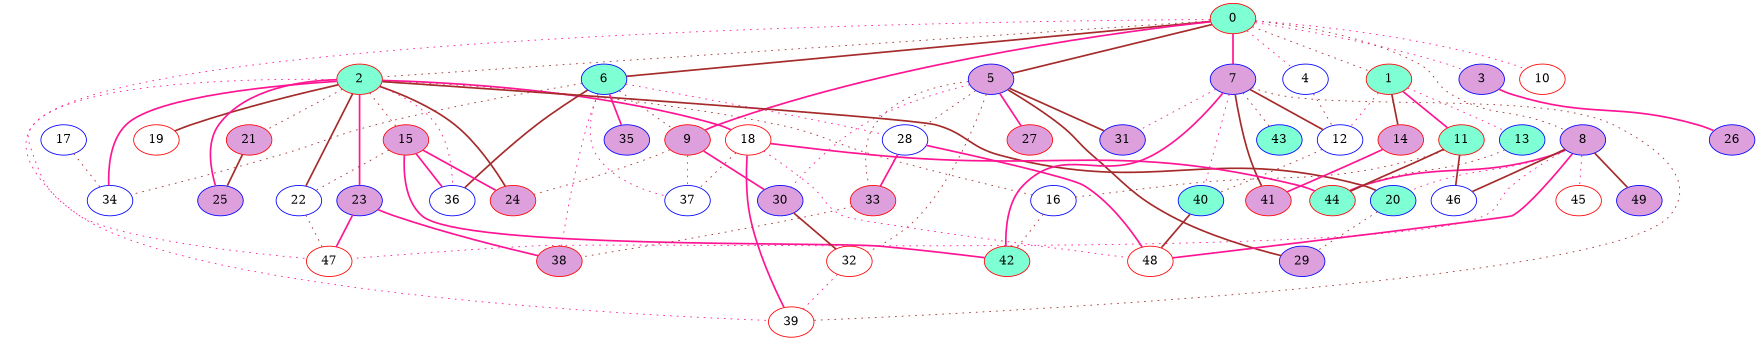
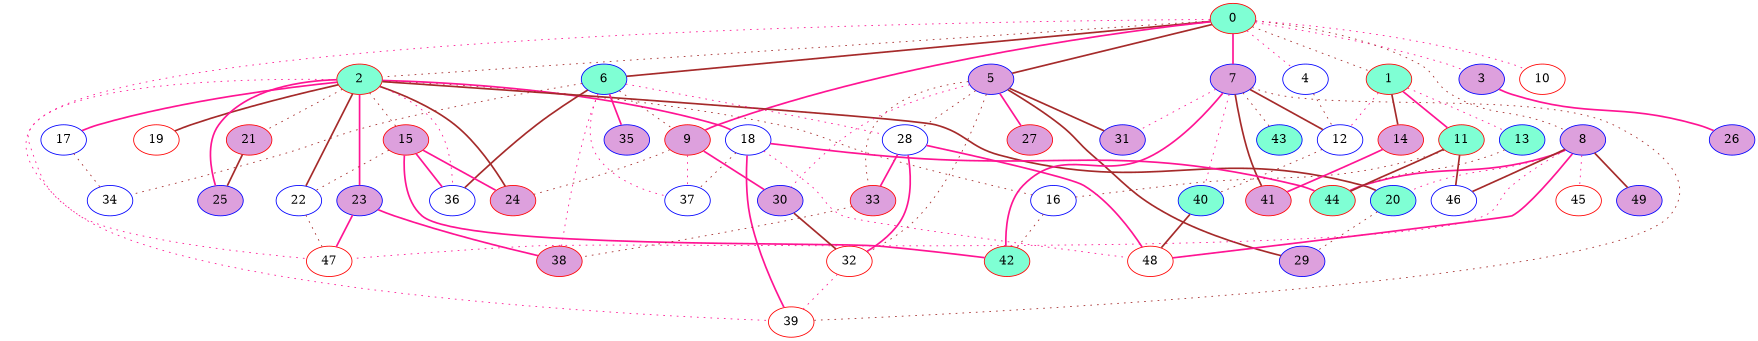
edge "2" -- "34": now "2" -- "17"
node "18": color red -> blue
edge "28" -- "32": added
